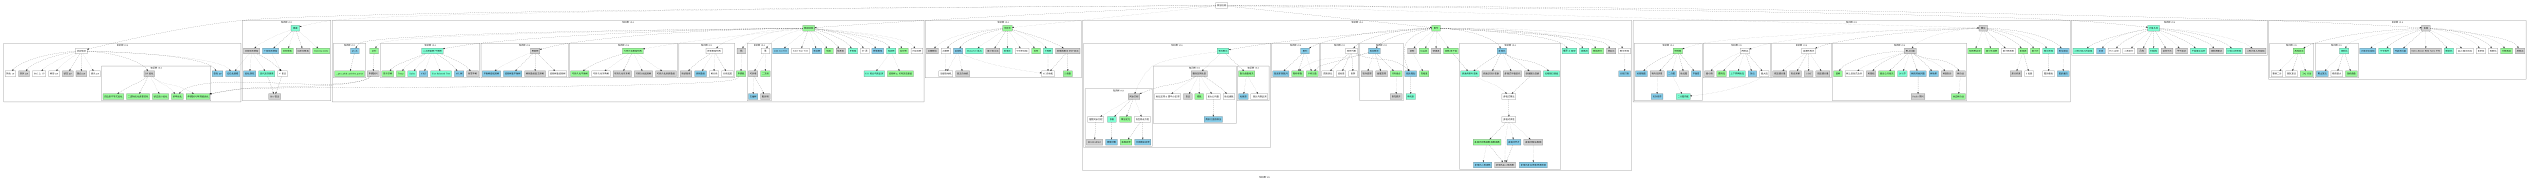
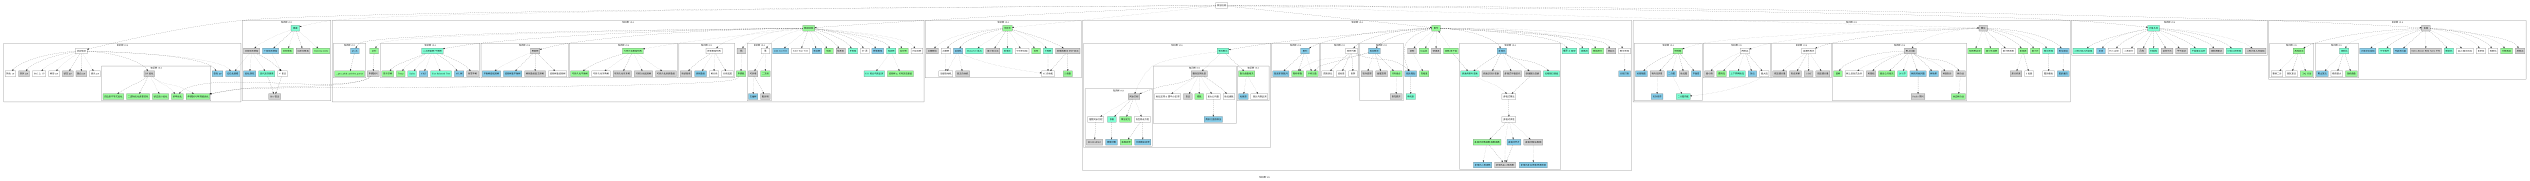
edge "数学" -> "复数/复平面": reversed
